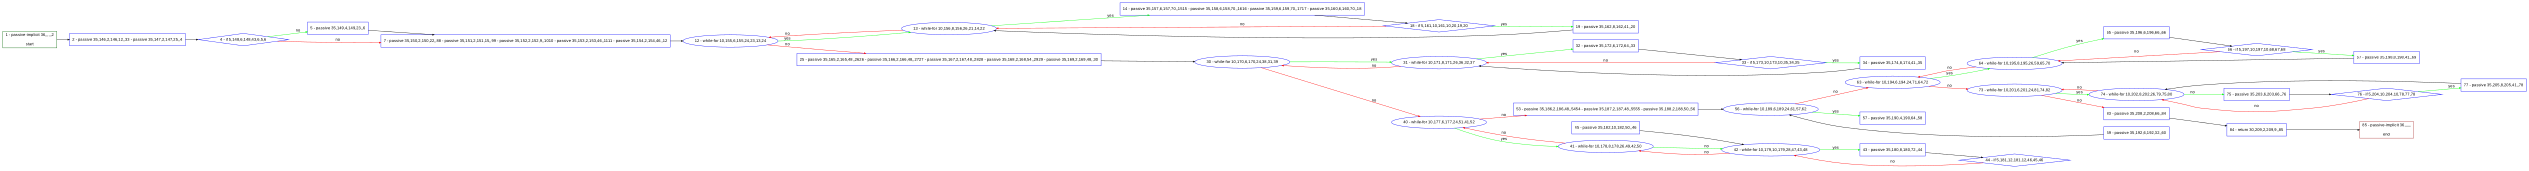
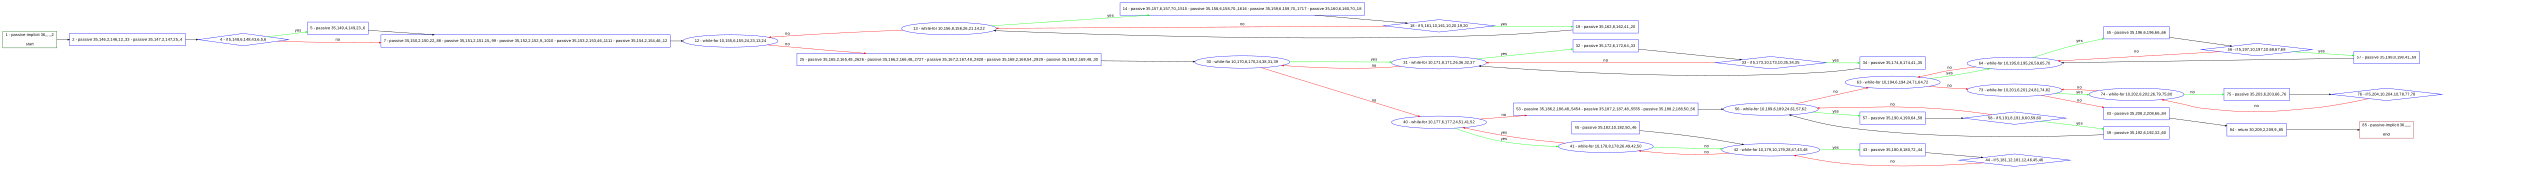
edge "4 - if 5,148,6,148,43,6,5,6" -> "5 - passive 35,149,4,149,23,,6": label "no" -> "yes"
edge "12 - while-for 10,155,6,155,24,23,13,24" -> "13 - while-for 10,156,8,156,26,21,14,22": removed, label "yes"
node "77 - passive 35,205,8,205,41,,78": removed
node "58 - if 5,191,8,191,8,60,59,60": added
edge "41 - while-for 10,178,8,178,26,49,42,50" -> "40 - while-for 10,177,6,177,24,51,41,52": label "no" -> "yes"
